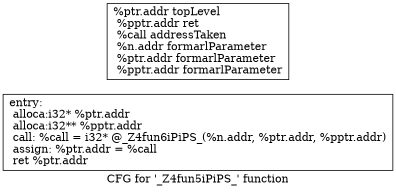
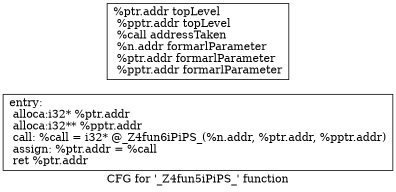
node "%ptr.addr topLevel": text "%pptr.addr ret" -> "%pptr.addr topLevel"
